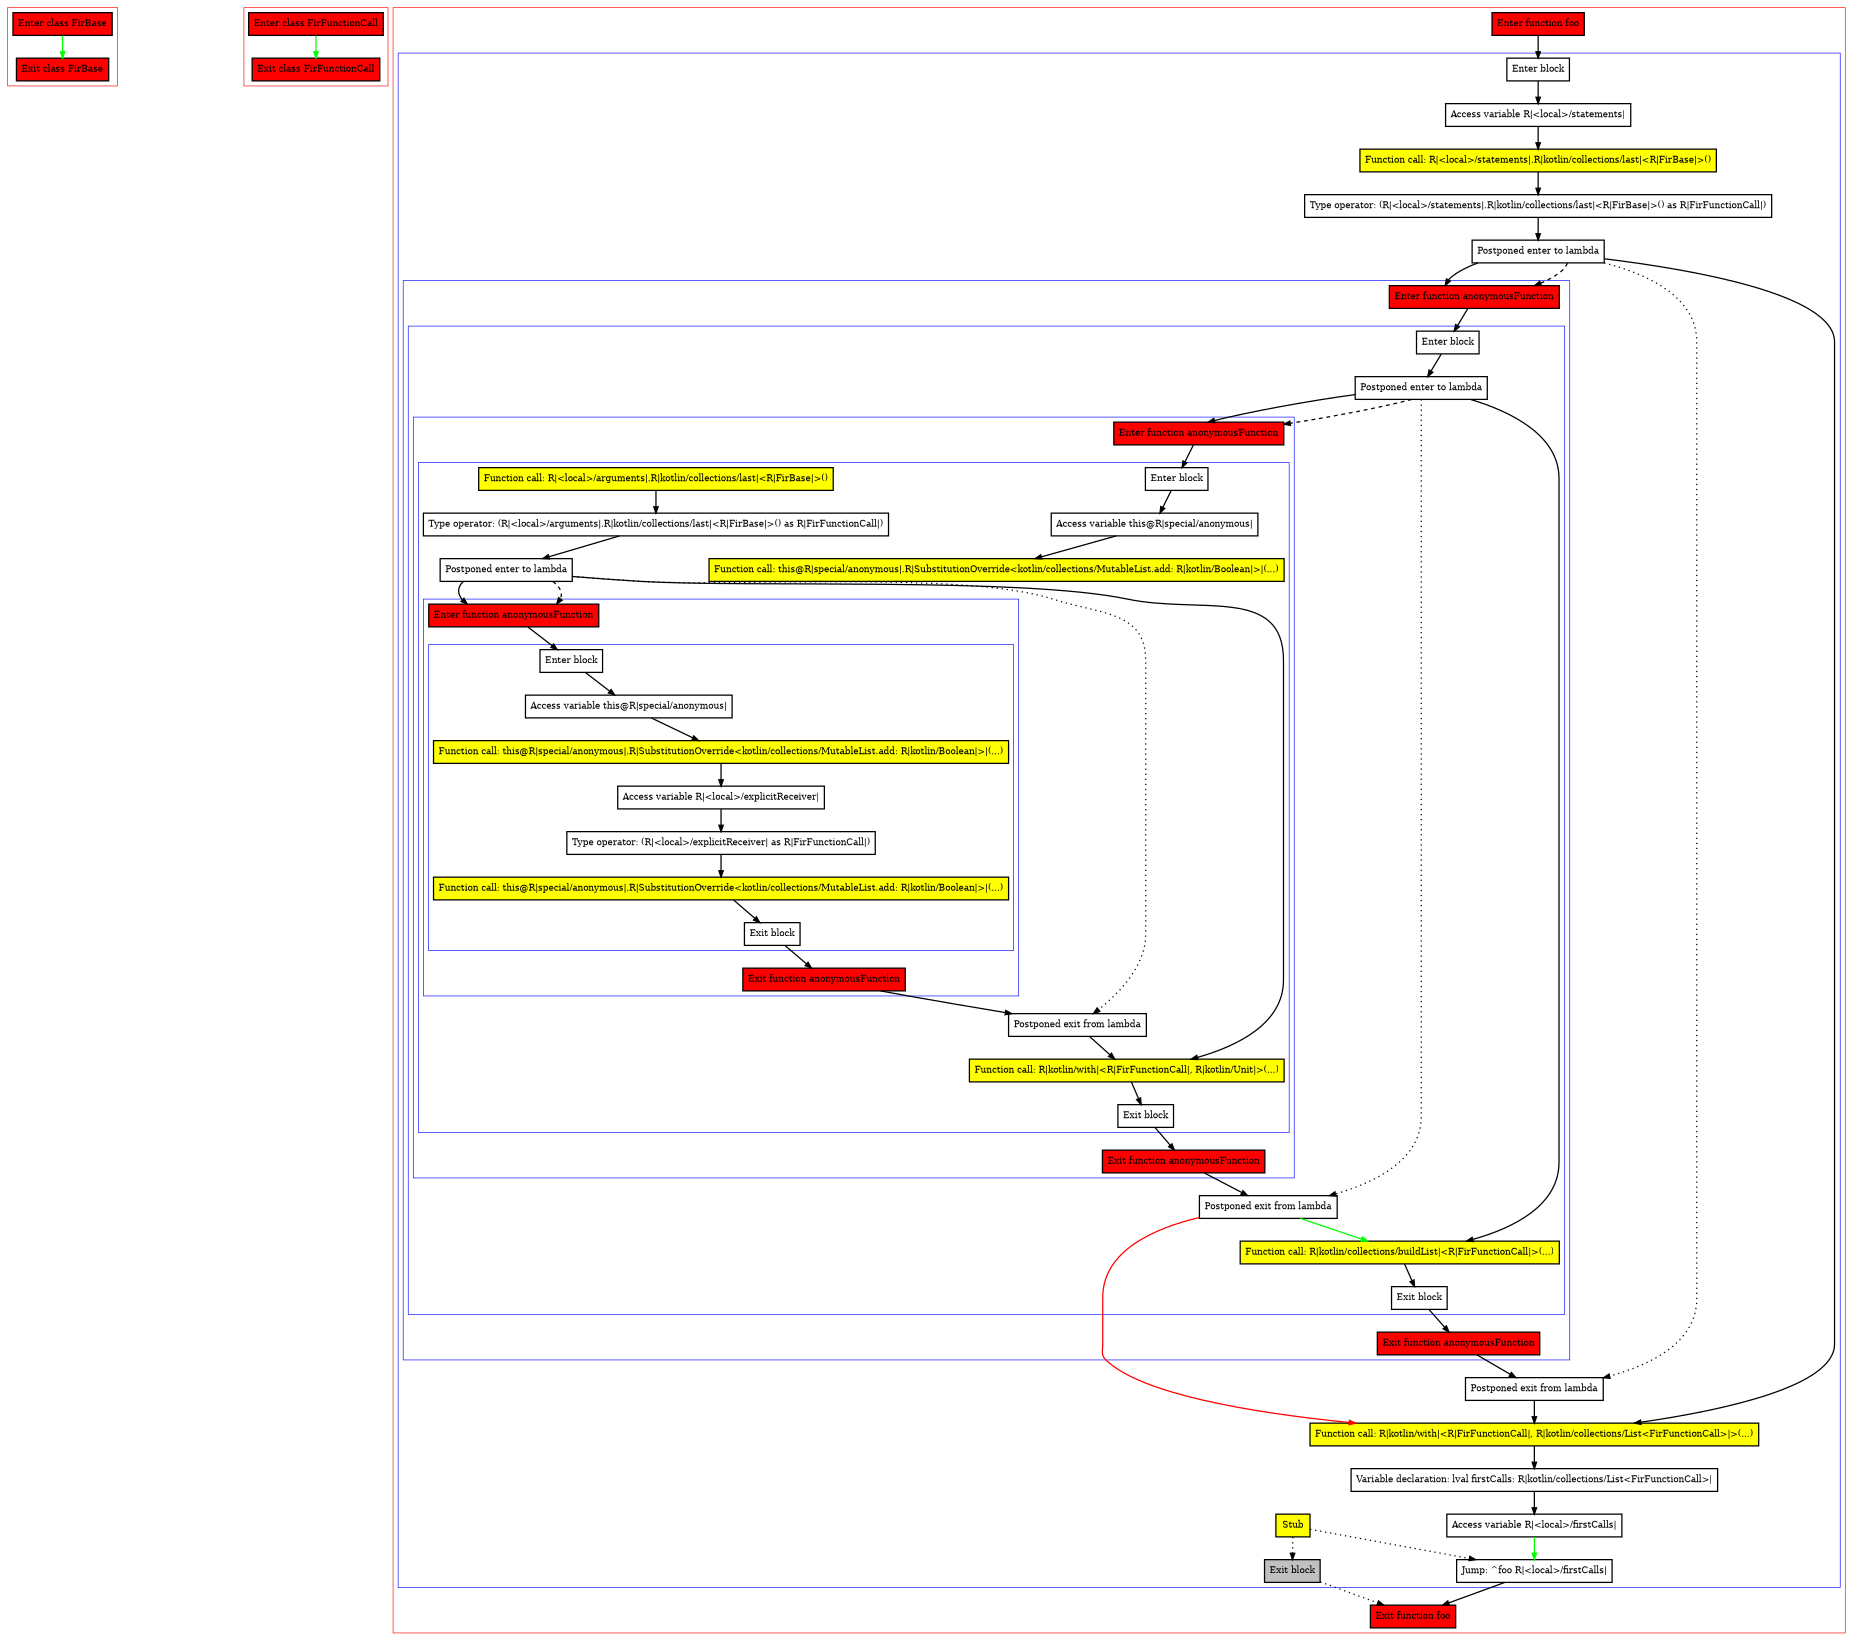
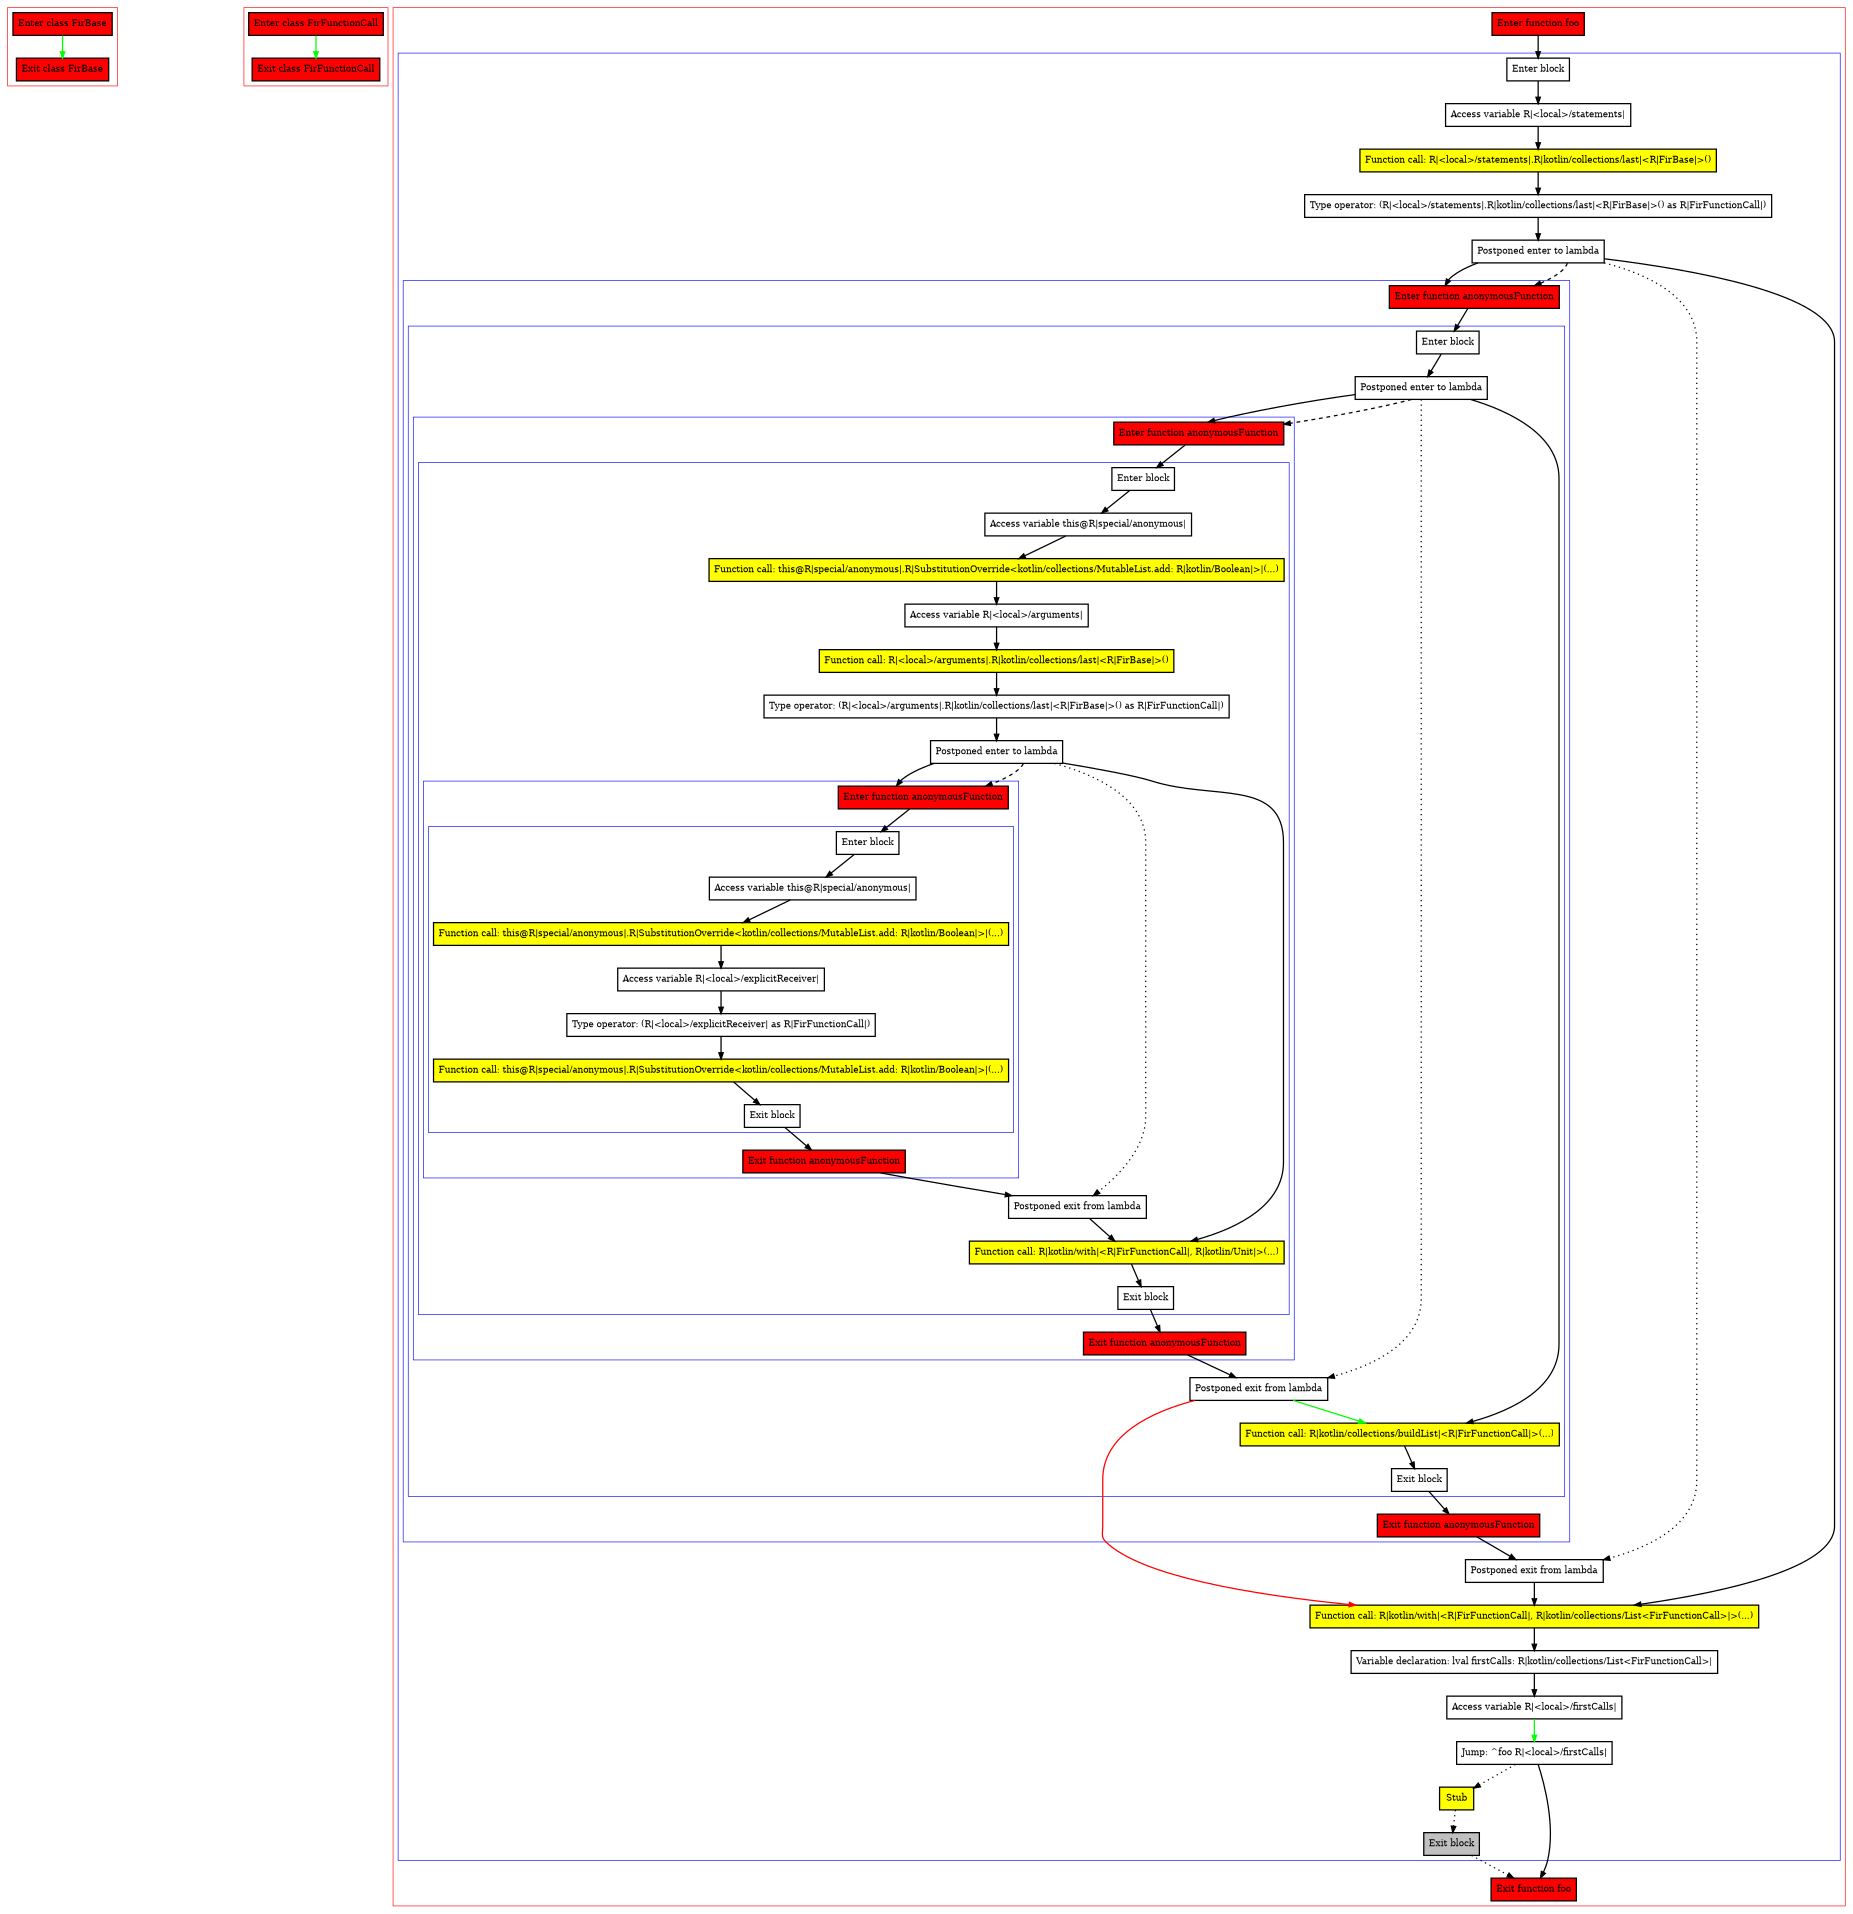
node "Access variable R|<local>/arguments|": added
edge "Stub" -> "Jump: ^foo R|<local>/firstCalls|": reversed
